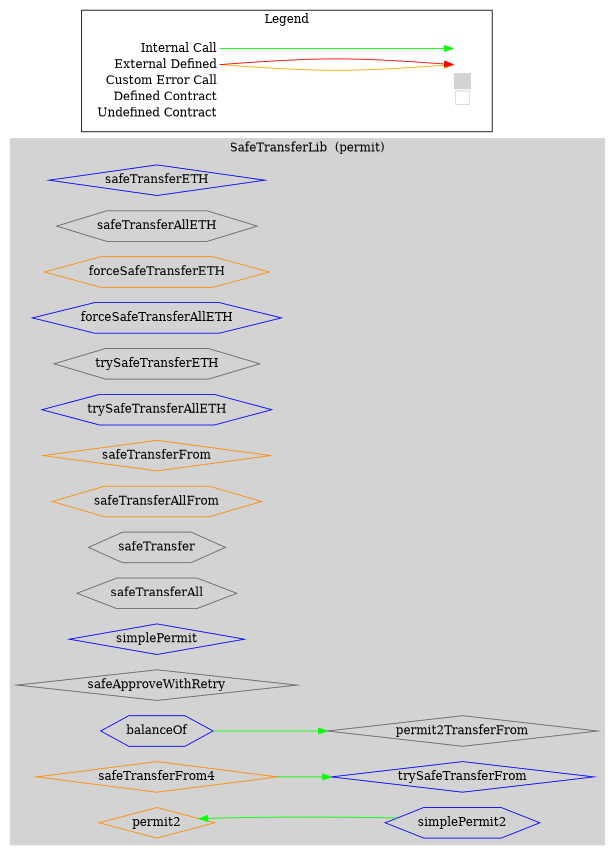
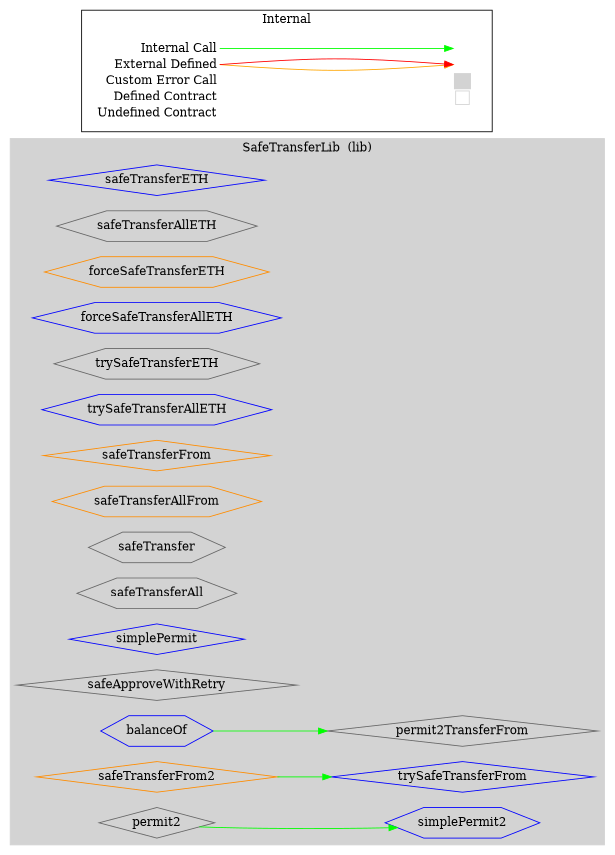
cluster "Legend": label "Legend" -> "Internal"
cluster "SafeTransferLib  (permit)": label "SafeTransferLib  (permit)" -> "SafeTransferLib  (lib)"
node "safeTransferFrom4": label "safeTransferFrom4" -> "safeTransferFrom2"
edge "simplePermit2" -> "permit2": reversed
node "permit2": color darkorange -> gray40
